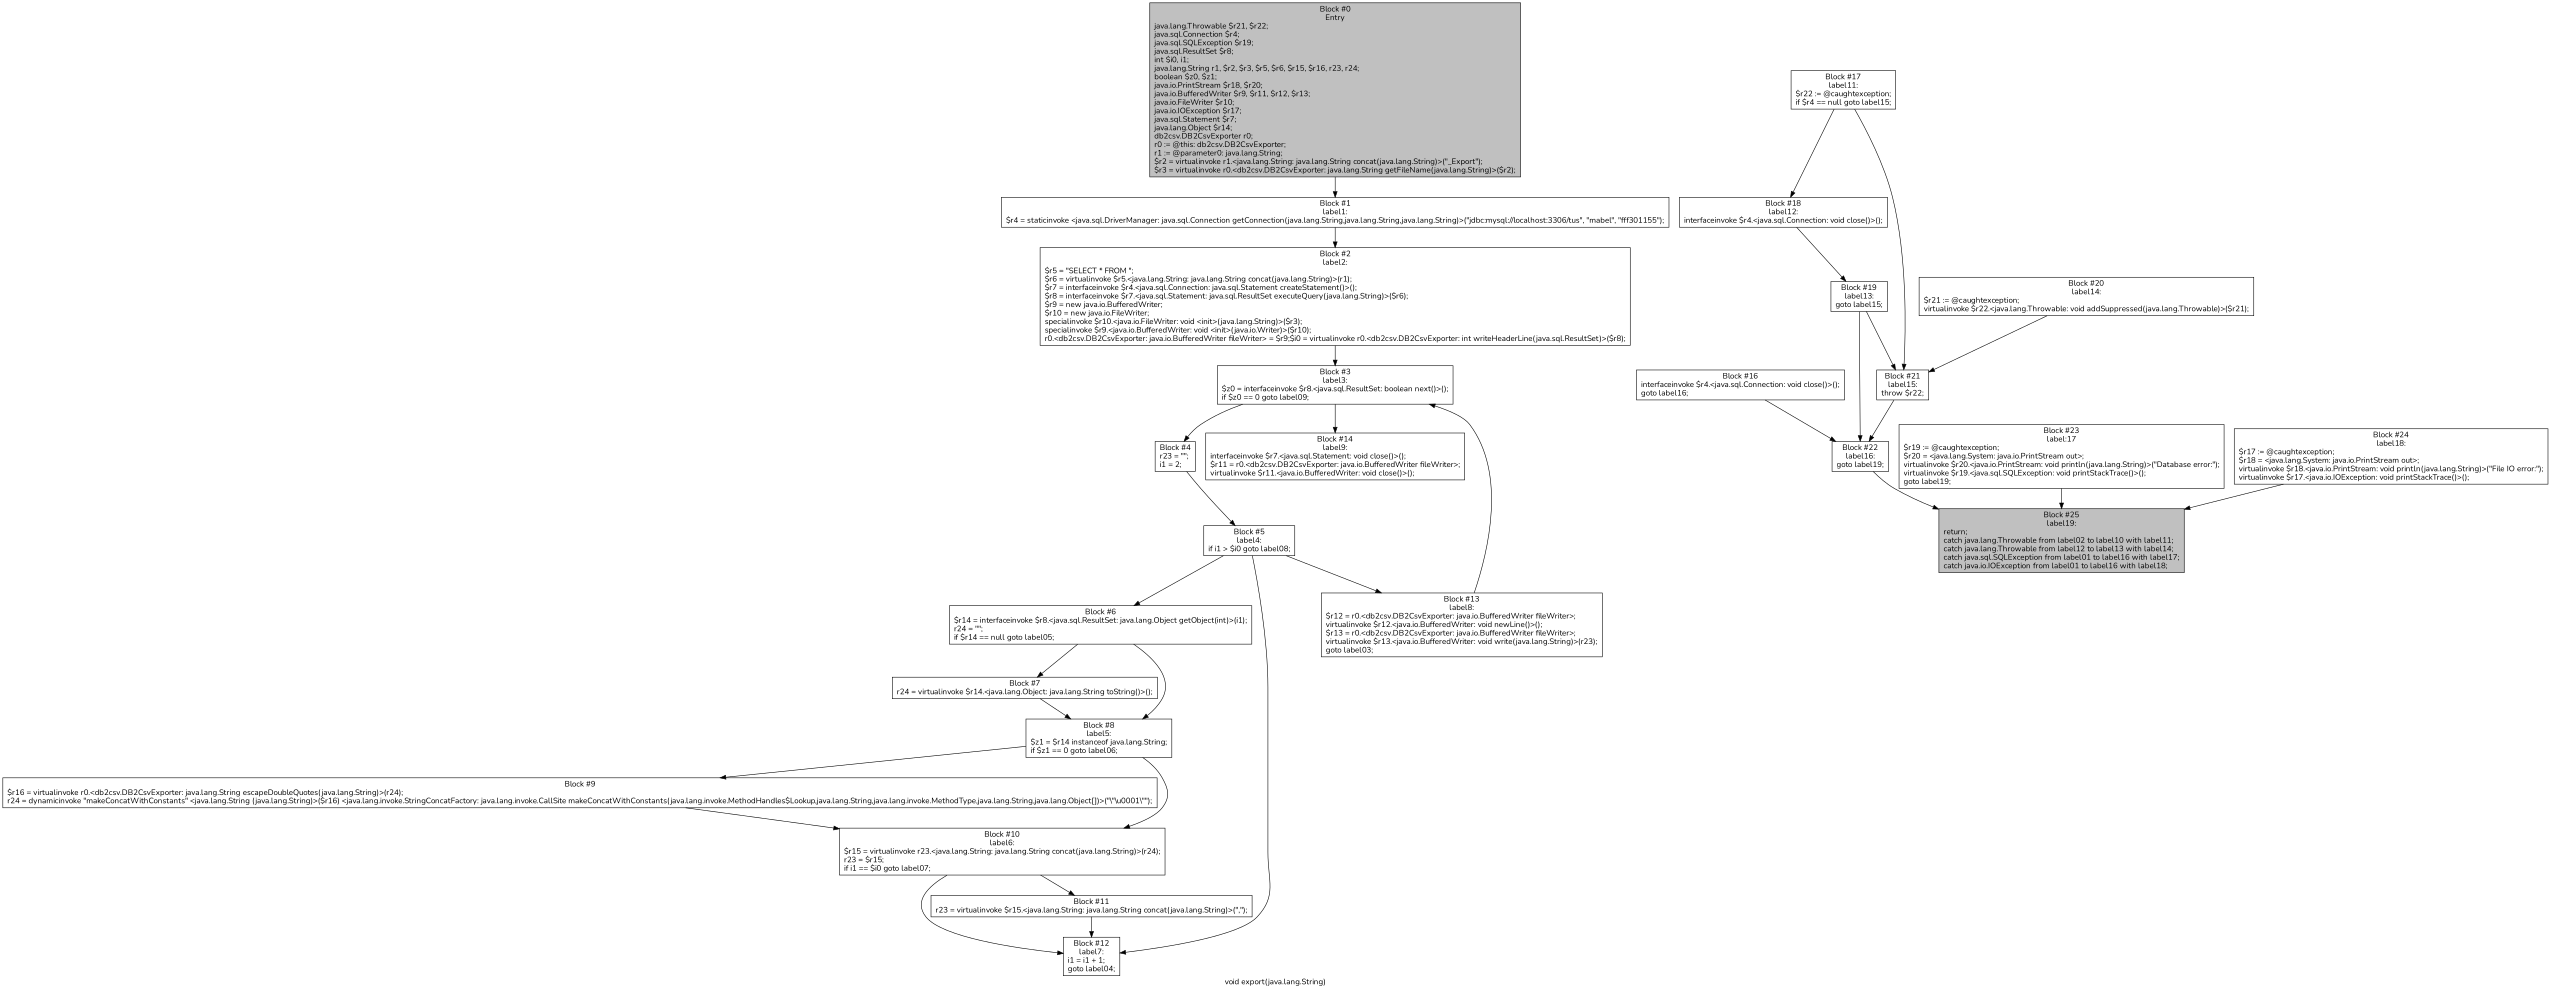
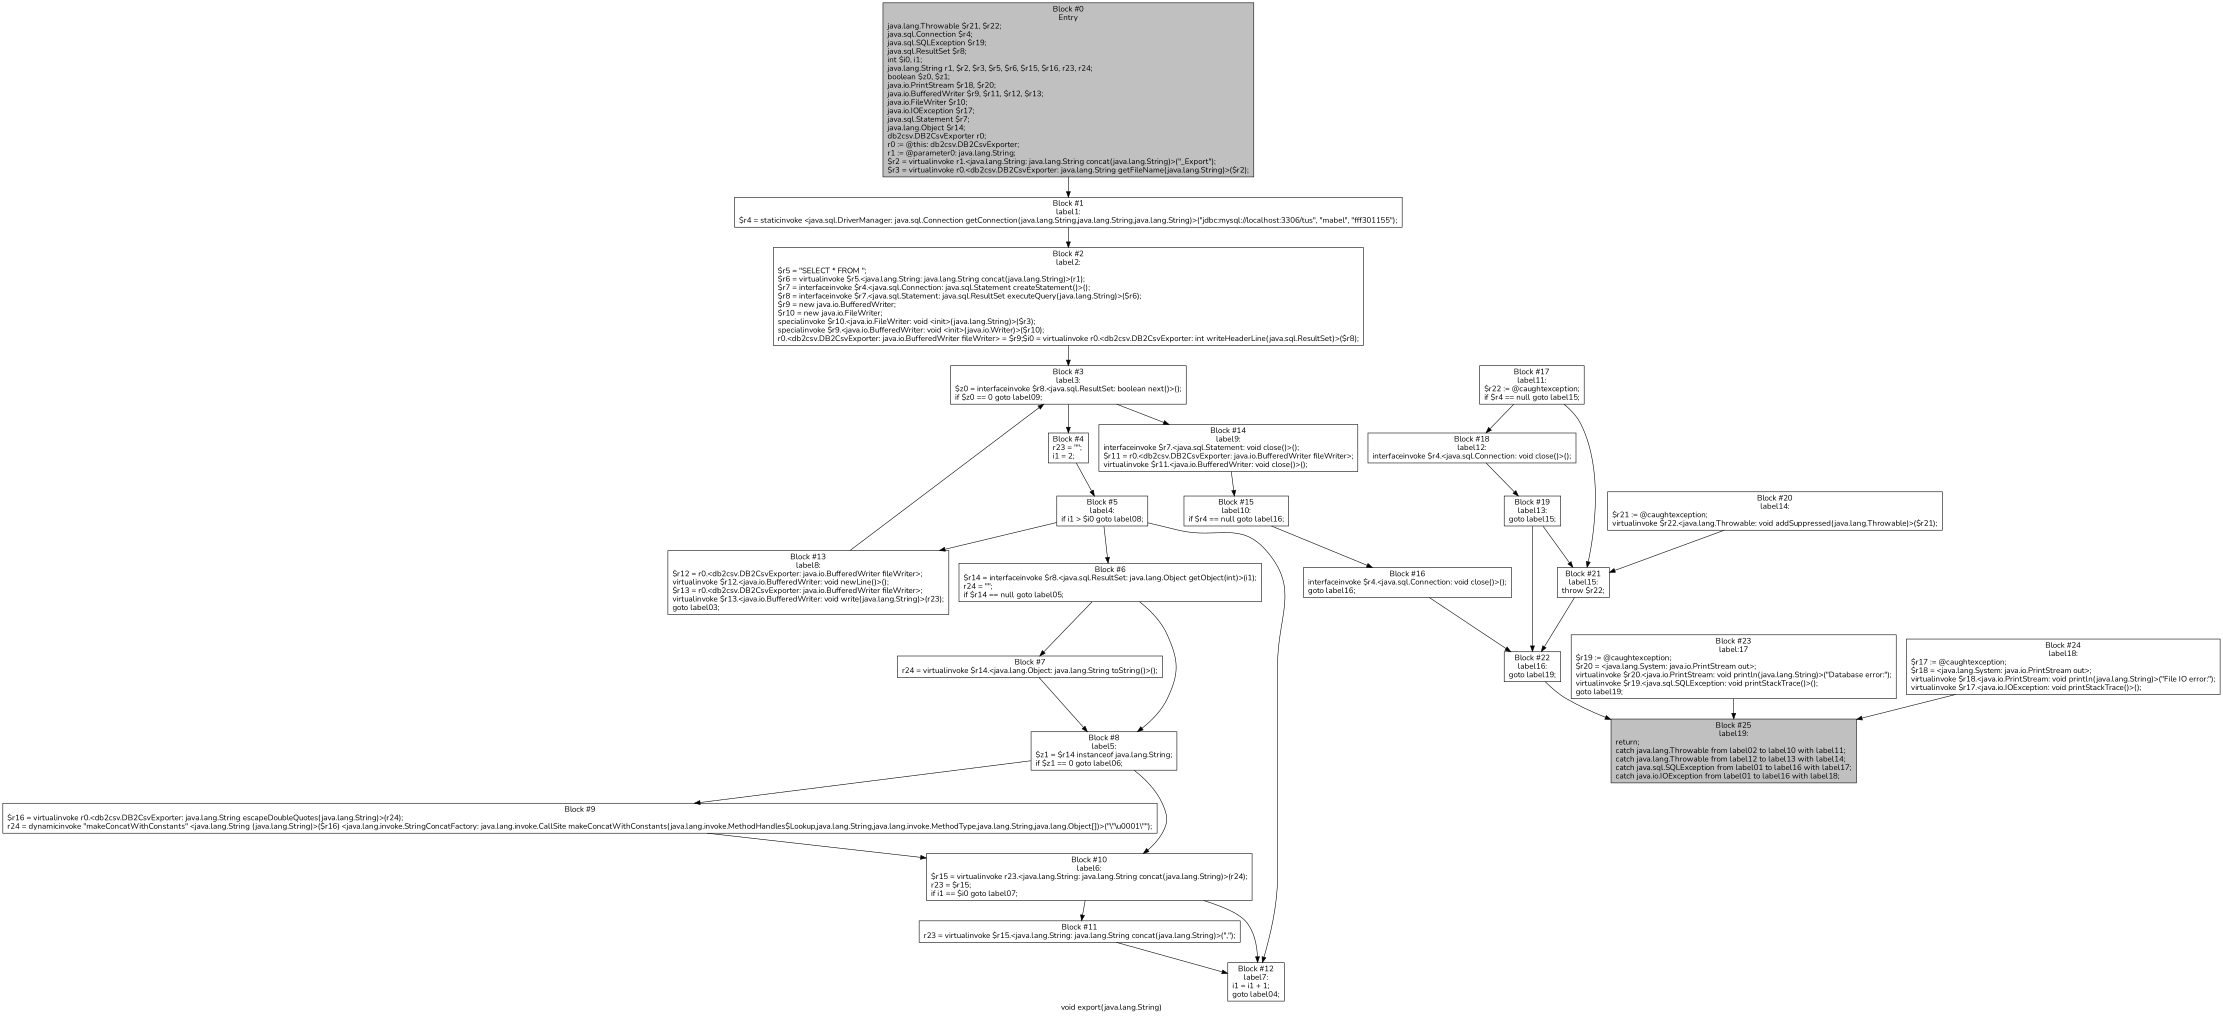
node "Block #15 label10: if $r4 == null goto label16;": added
